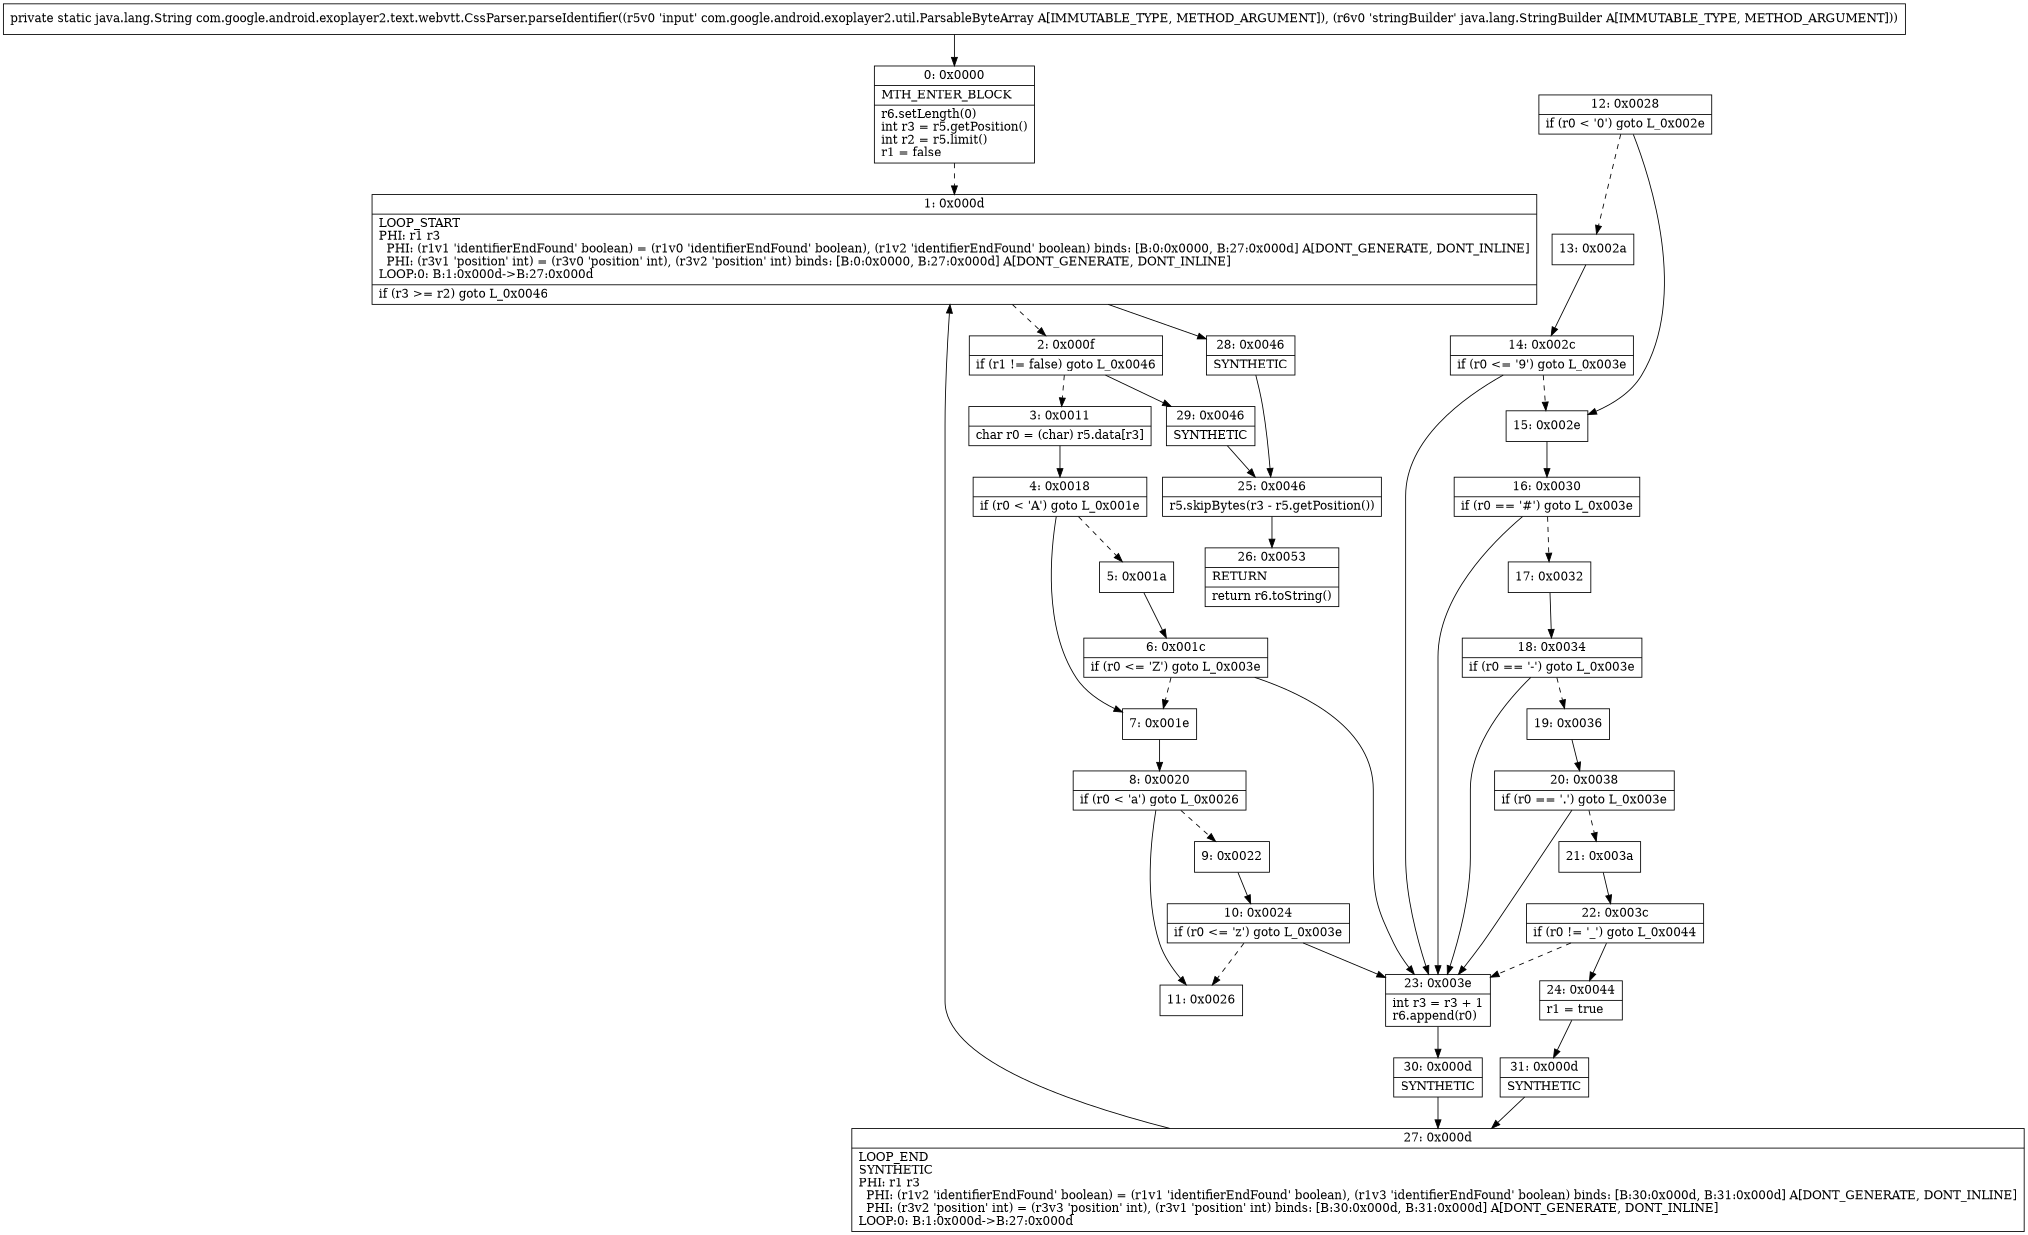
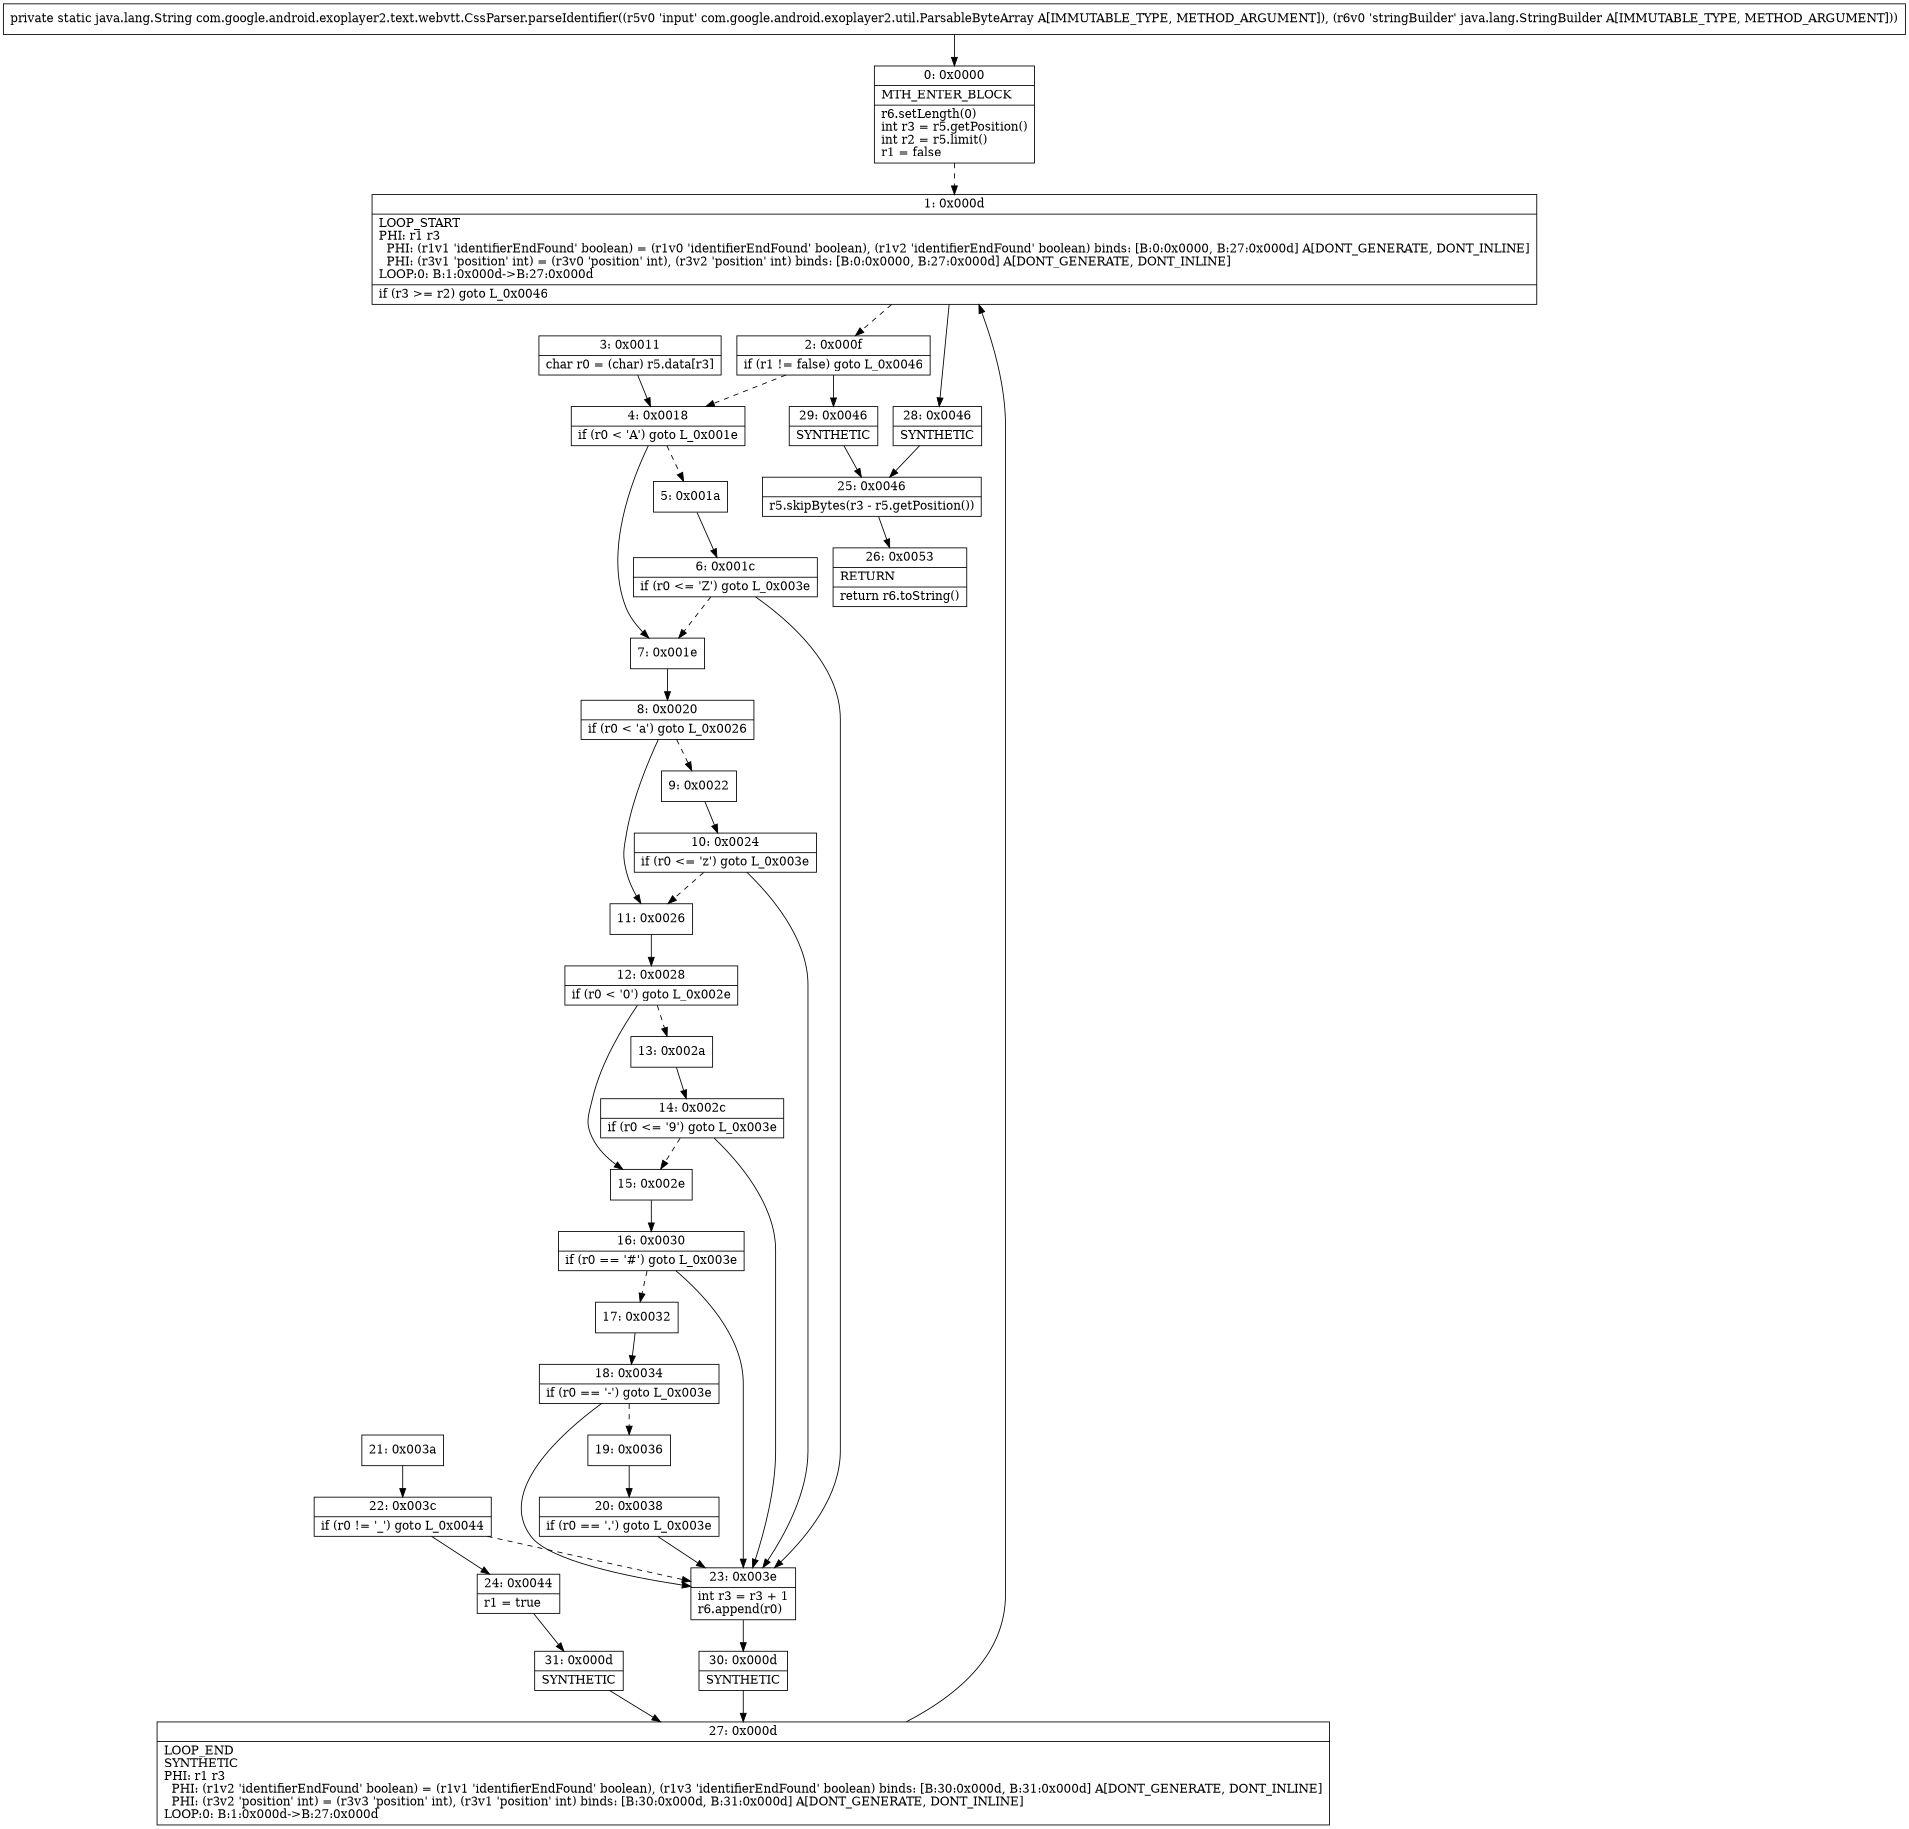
edge "2: 0x000f" -> "3: 0x0011": now "2: 0x000f" -> "4: 0x0018"
edge "20: 0x0038" -> "21: 0x003a": removed
edge "11: 0x0026" -> "12: 0x0028": added
